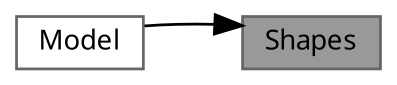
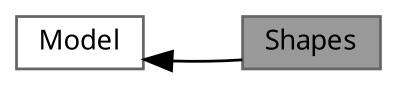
edge "Model" -> "Shapes": reversed
